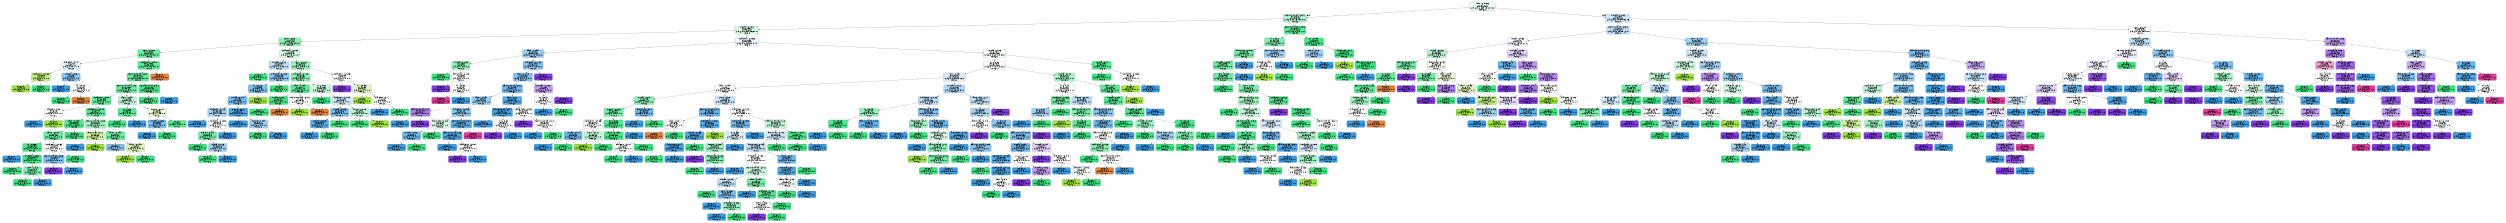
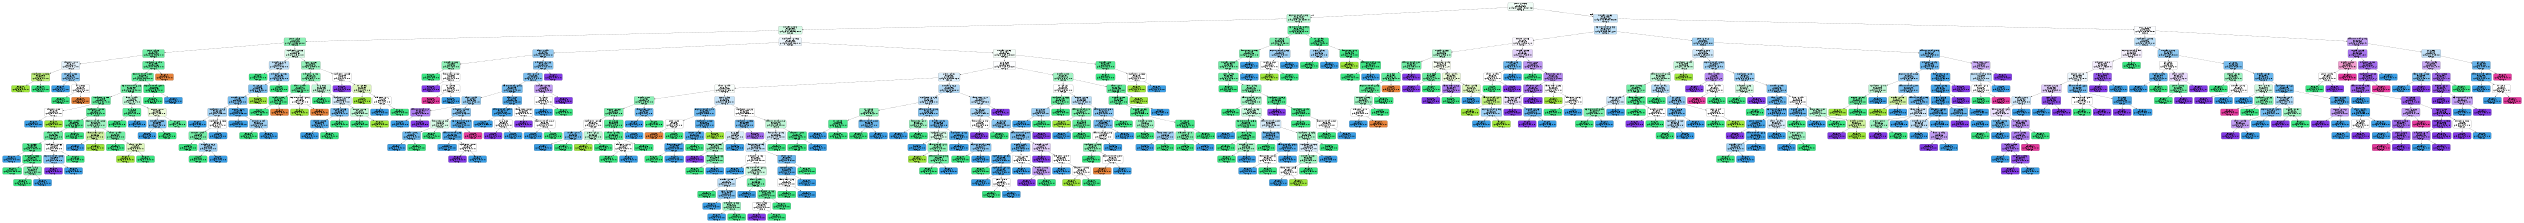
node "gini = 0.0 samples = 3 value = [0, 0, 0, 0, 0, 3] class = 8": added
node "gini = 0.0 samples = 9 value = [0, 0, 0, 9, 0, 0] class = 6": fillcolor #399de5 -> #a06aec
node "gini = 0.0 samples = 9 value = [0, 0, 9, 0, 0, 0] class = 5": fillcolor #84c2ef -> #39e581
